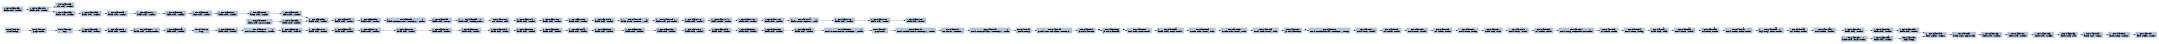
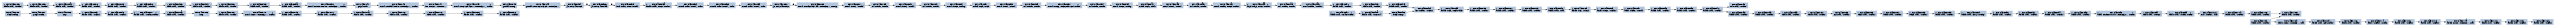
node "0x724500d3 addb %al, (%eax)": added
node "0x724500e3 addb %al, (%eax)": label "0x724500e3 addb %al, (%eax)" -> "0x724500e3 esi %al, (%eax)"
edge "0x724500eb addb %al, (%eax)" -> "0x724500f2 addb %al, (%eax)": now "0x724500eb addb %al, (%eax)" -> "0x724500ed addb %al, 0x72(%ebp)"
edge "0x72450108 addb %al, (%eax)" -> "0x7245010b addb %al, (%eax)": reversed
node "0x72450015 addb %al, (%addl)": label "0x72450015 addb %al, (%addl)" -> "0x72450015 addb %al, (%eax)"
node "0x72450024 addb %al, (%eax)": removed
node "0x724500bd addl %eax, (%ebx)": label "0x724500bd addl %eax, (%ebx)" -> "0x724500bd int %eax, (%ebx)"
node "0x724500ba addb %al, (%eax)": label "0x724500ba addb %al, (%eax)" -> "0x724500ba addb %al, (%movl)"
